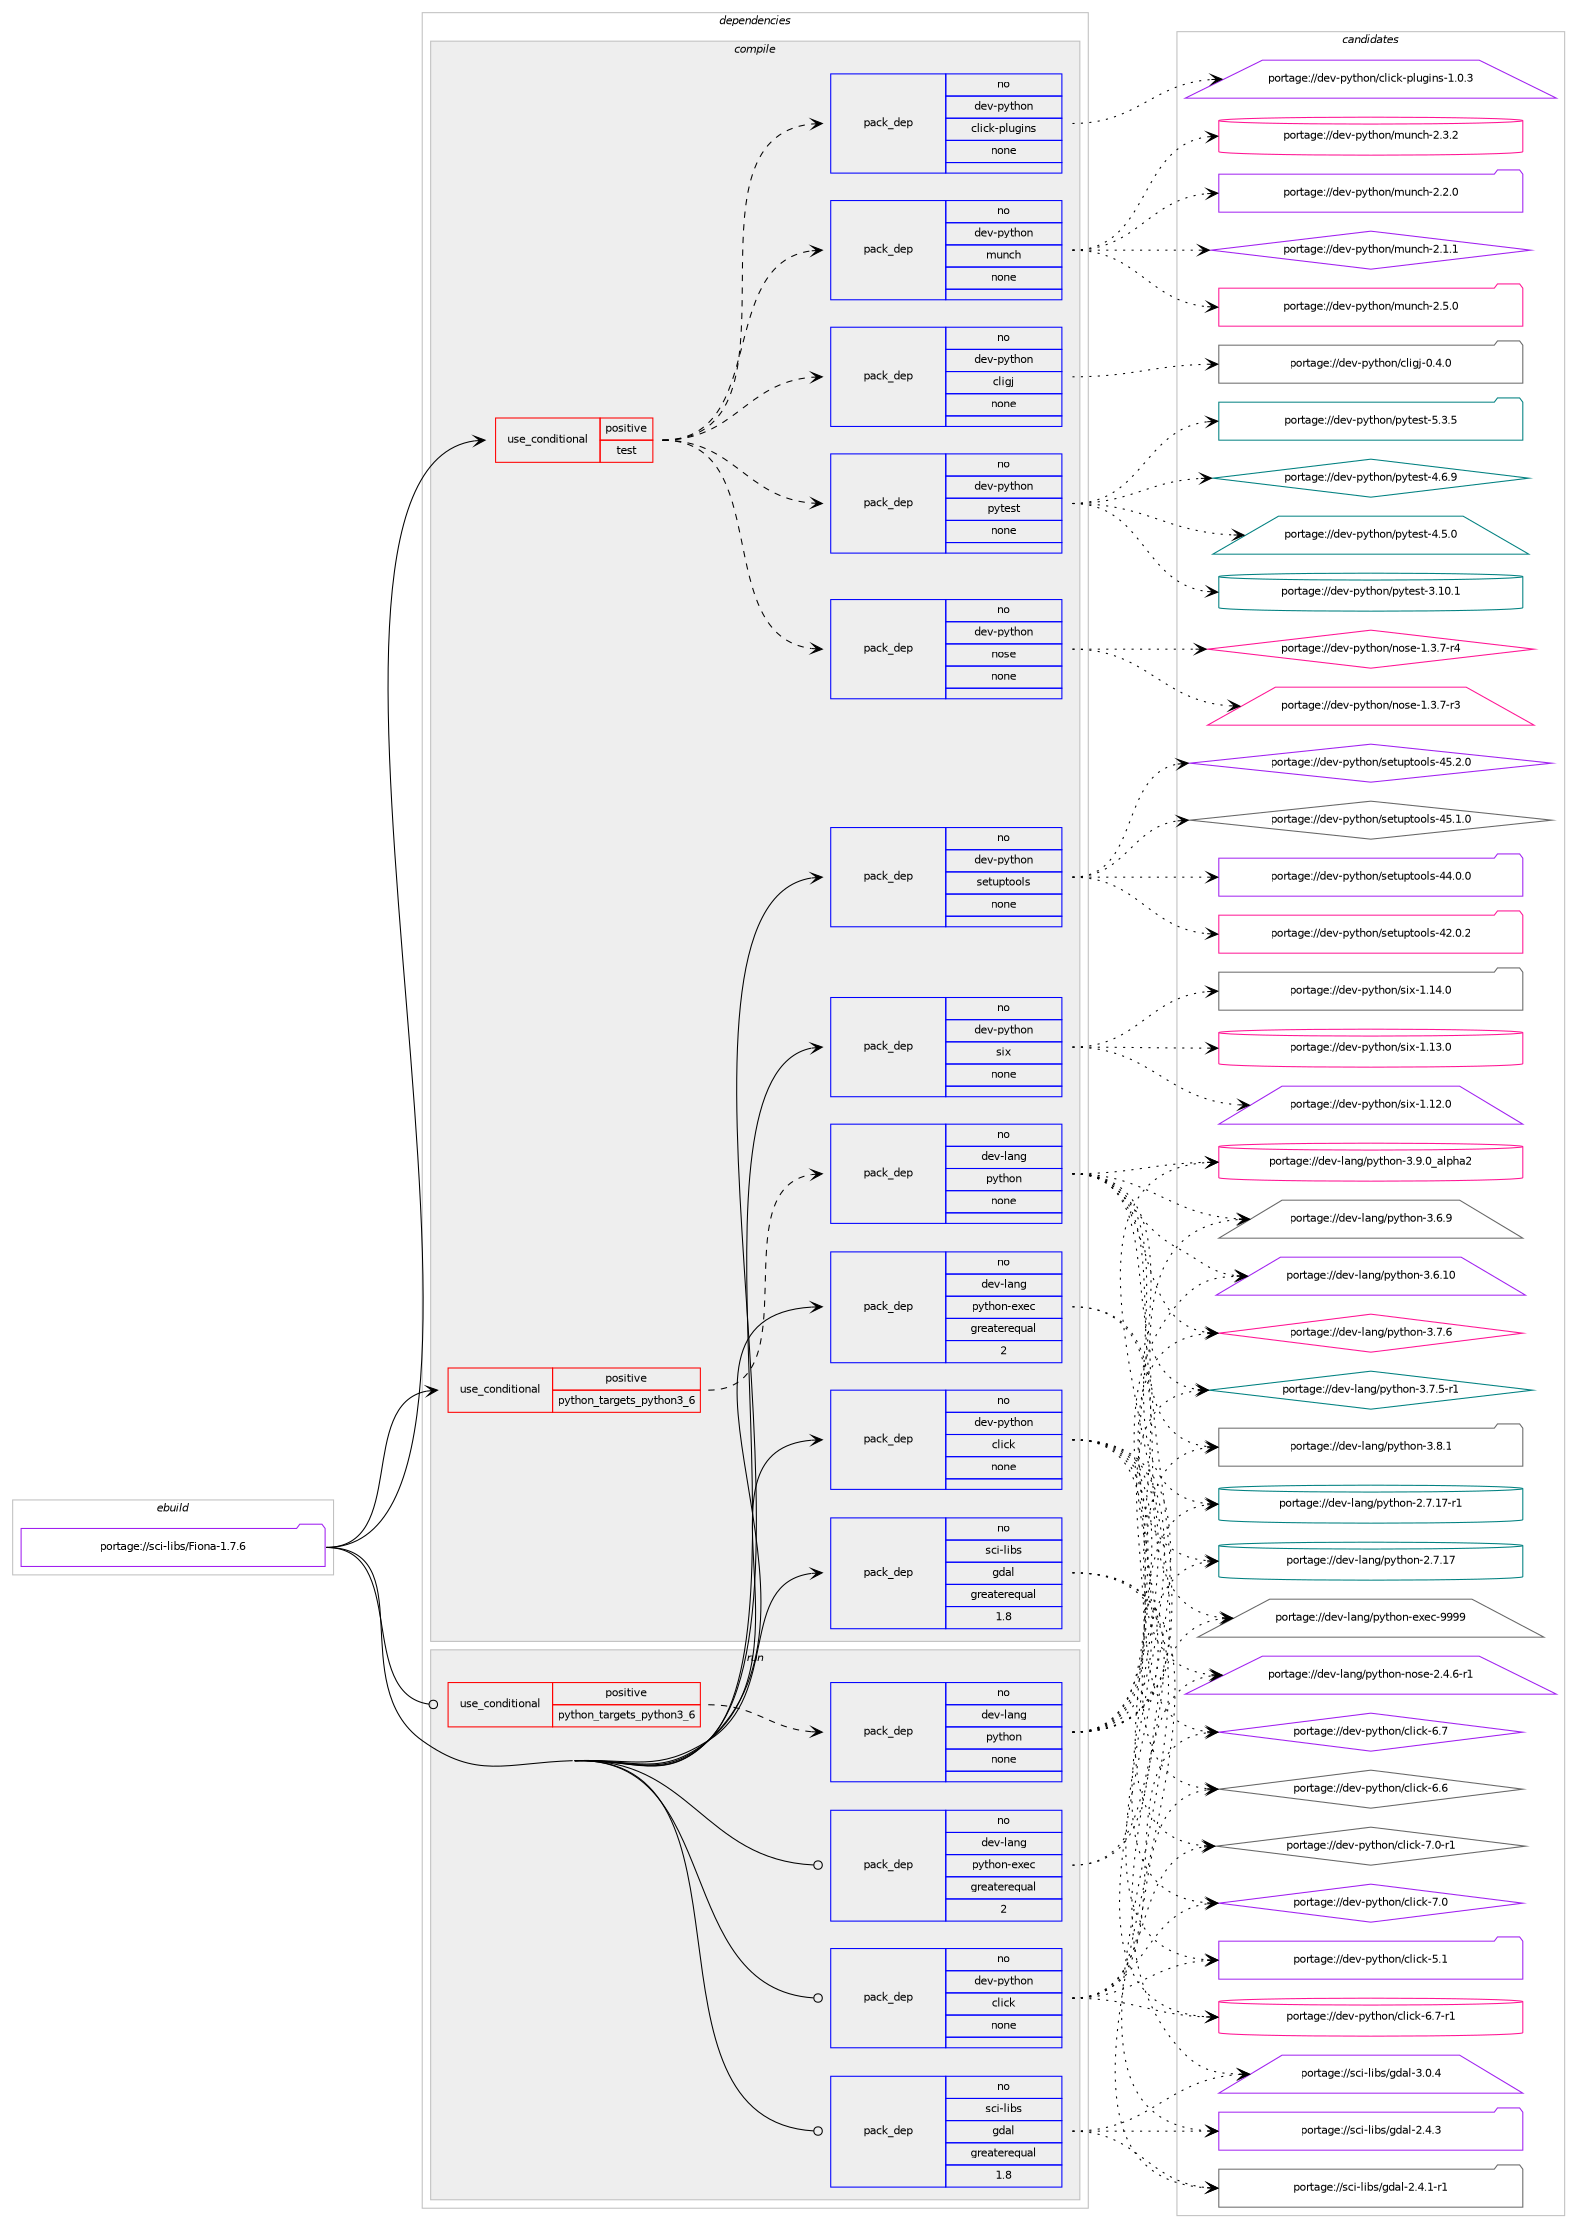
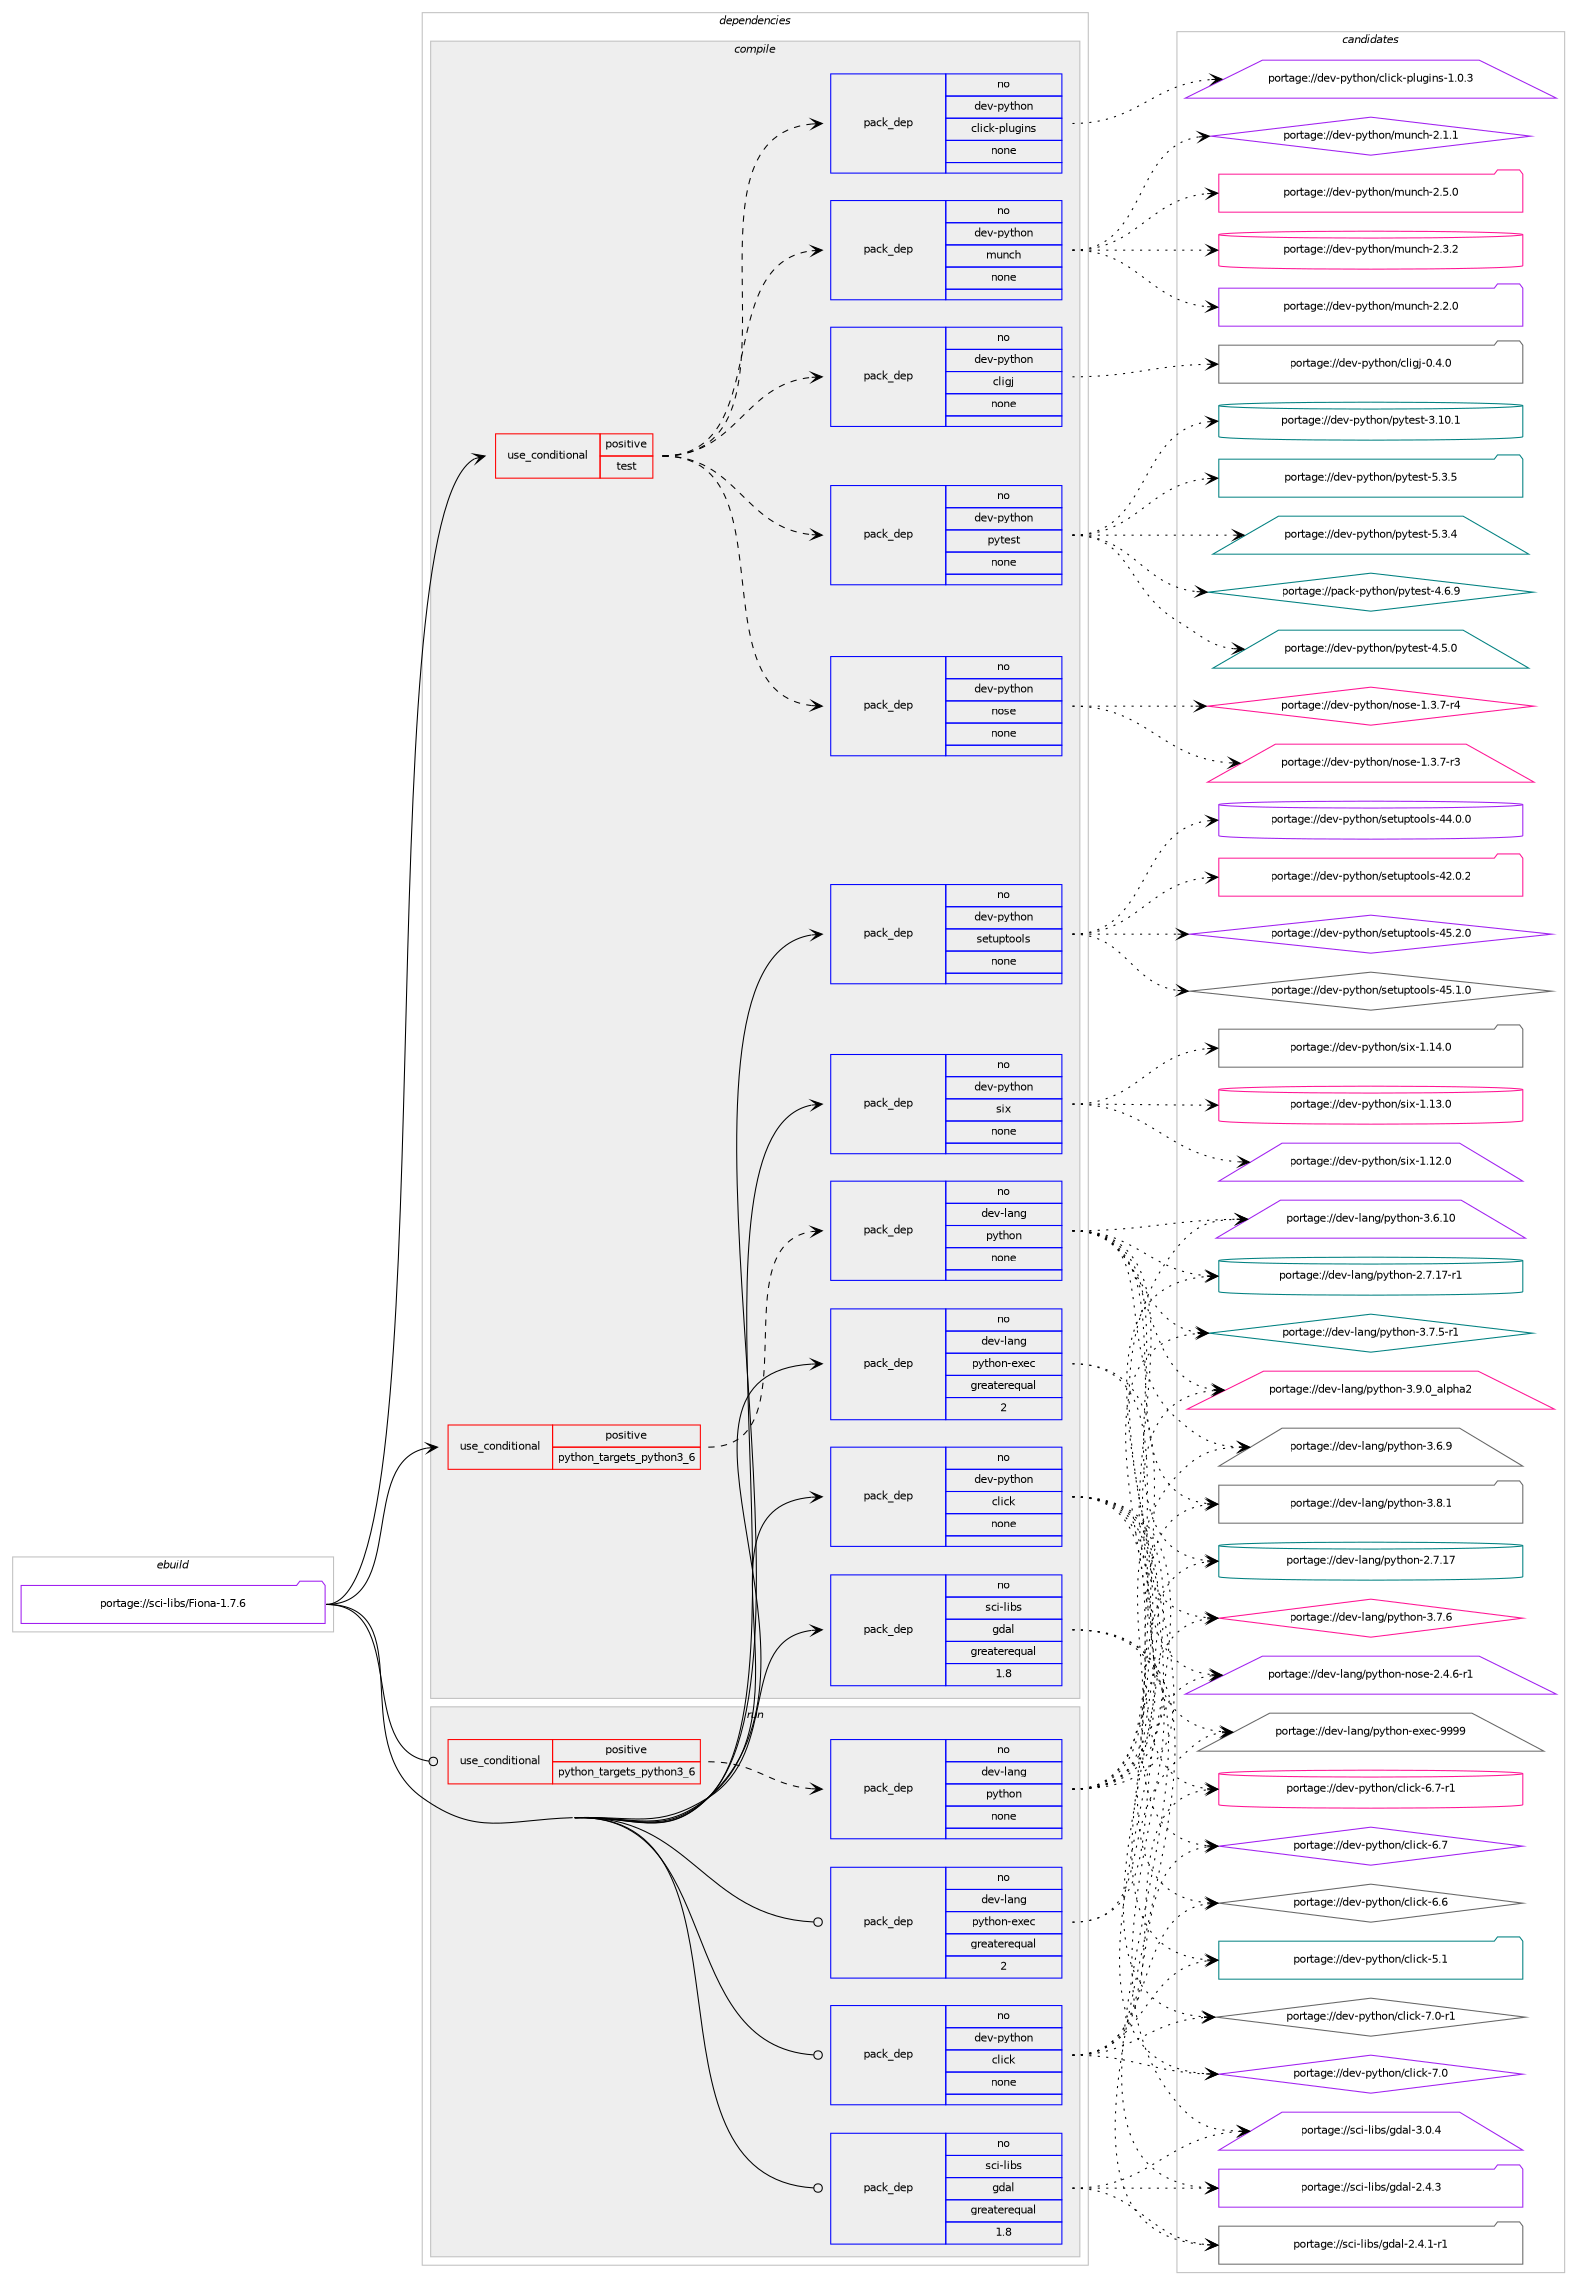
node "portage://dev-python/pytest-4.6.9": label "portage://dev-python/pytest-4.6.9" -> "portage://pack-python/pytest-4.6.9"
node "portage://dev-python/pytest-5.3.4": added
node "portage://dev-python/setuptools-44.0.0": shape folder -> cylinder
node "portage://dev-lang/python-3.9.0_alpha2": shape cylinder -> trapezium
node "portage://dev-python/click-5.1": color purple -> teal
